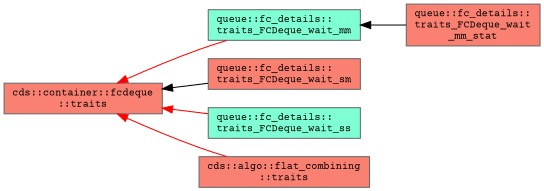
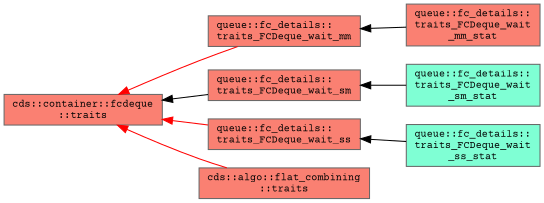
node "queue::fc_details:: traits_FCDeque_wait_mm": fillcolor aquamarine -> salmon
node "queue::fc_details:: traits_FCDeque_wait _sm_stat": added
node "queue::fc_details:: traits_FCDeque_wait_ss": fillcolor aquamarine -> salmon
node "queue::fc_details:: traits_FCDeque_wait _ss_stat": added
